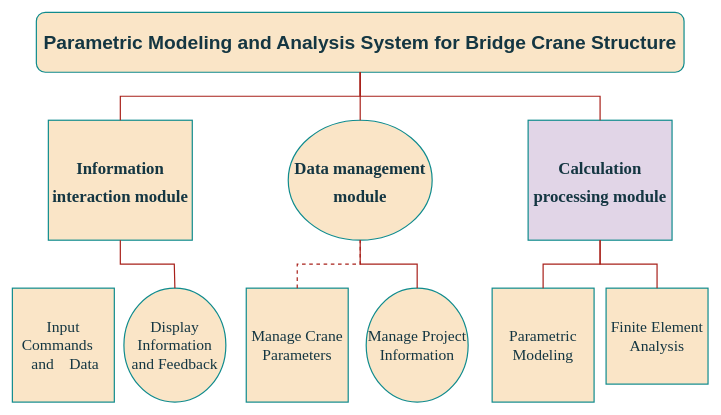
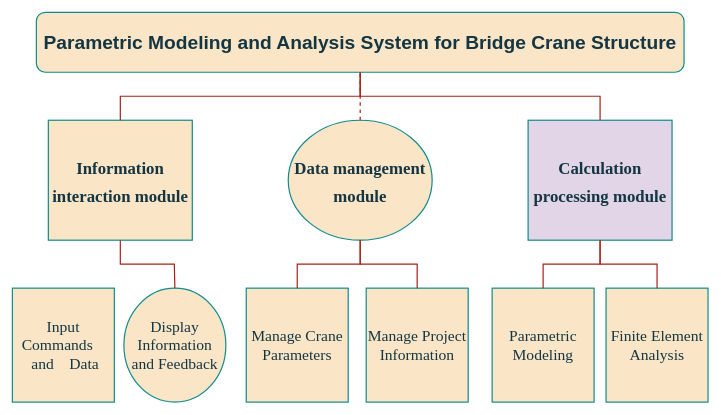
edge "Parametric Modeling and Analysis System for Bridge Crane Structure" -- "Data management module": style solid -> dashed
edge "Data management module" -- "Manage Crane Parameters": style dashed -> solid
node "Finite Element Analysis": size 102x96 -> 102x114
node "Manage Project Information": shape ellipse -> rectangle
